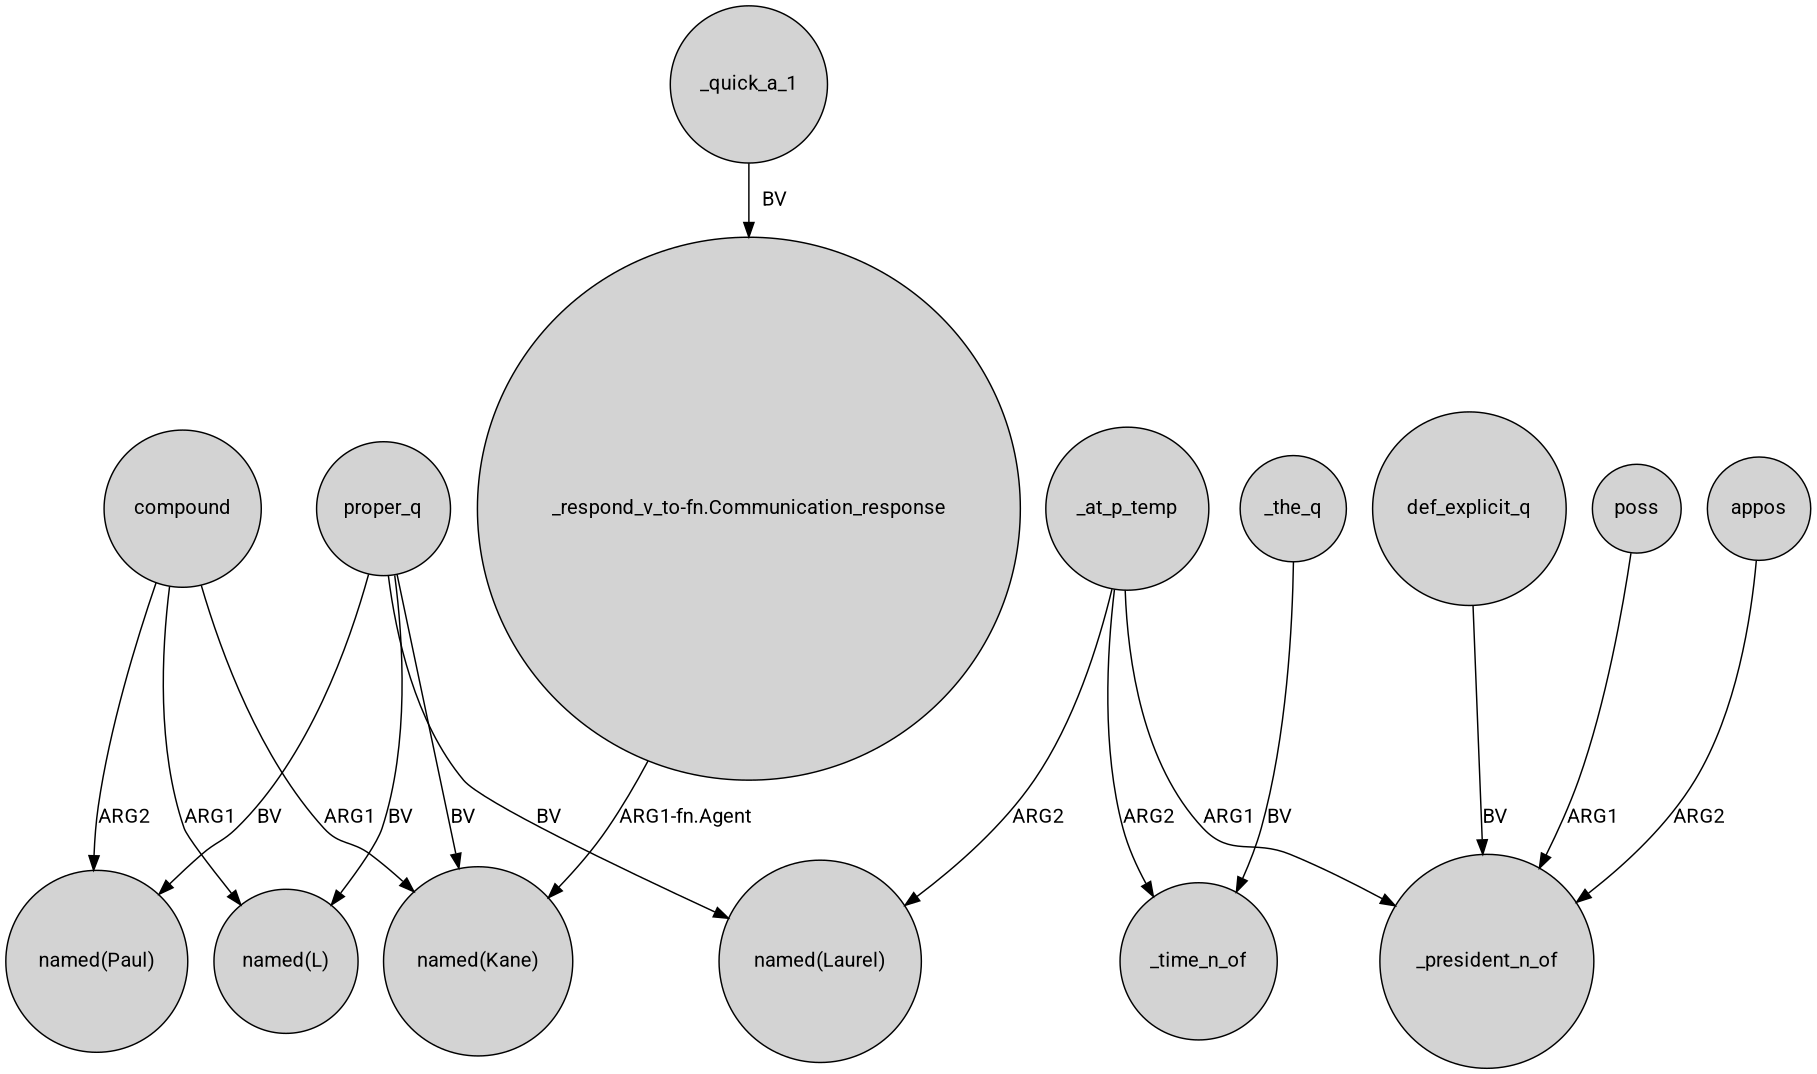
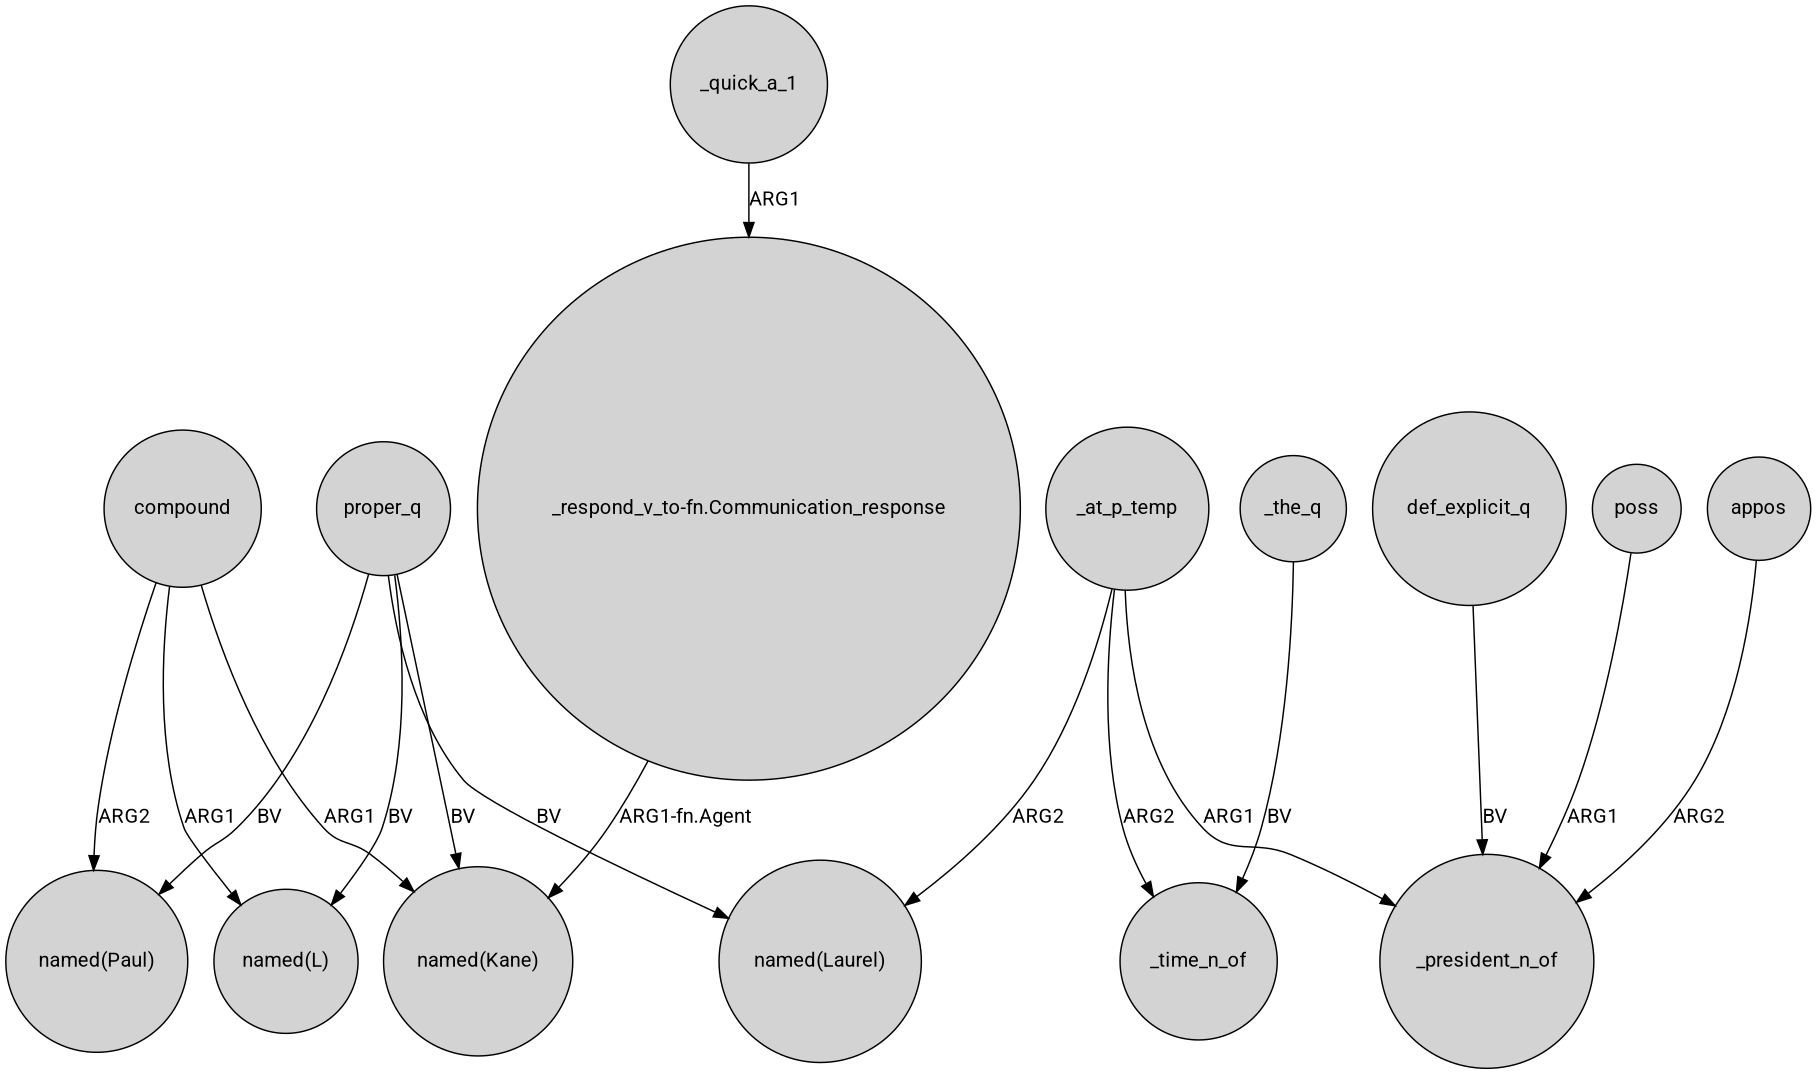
edge "_quick_a_1" -> "_respond_v_to-fn.Communication_response": label "BV" -> "ARG1"
